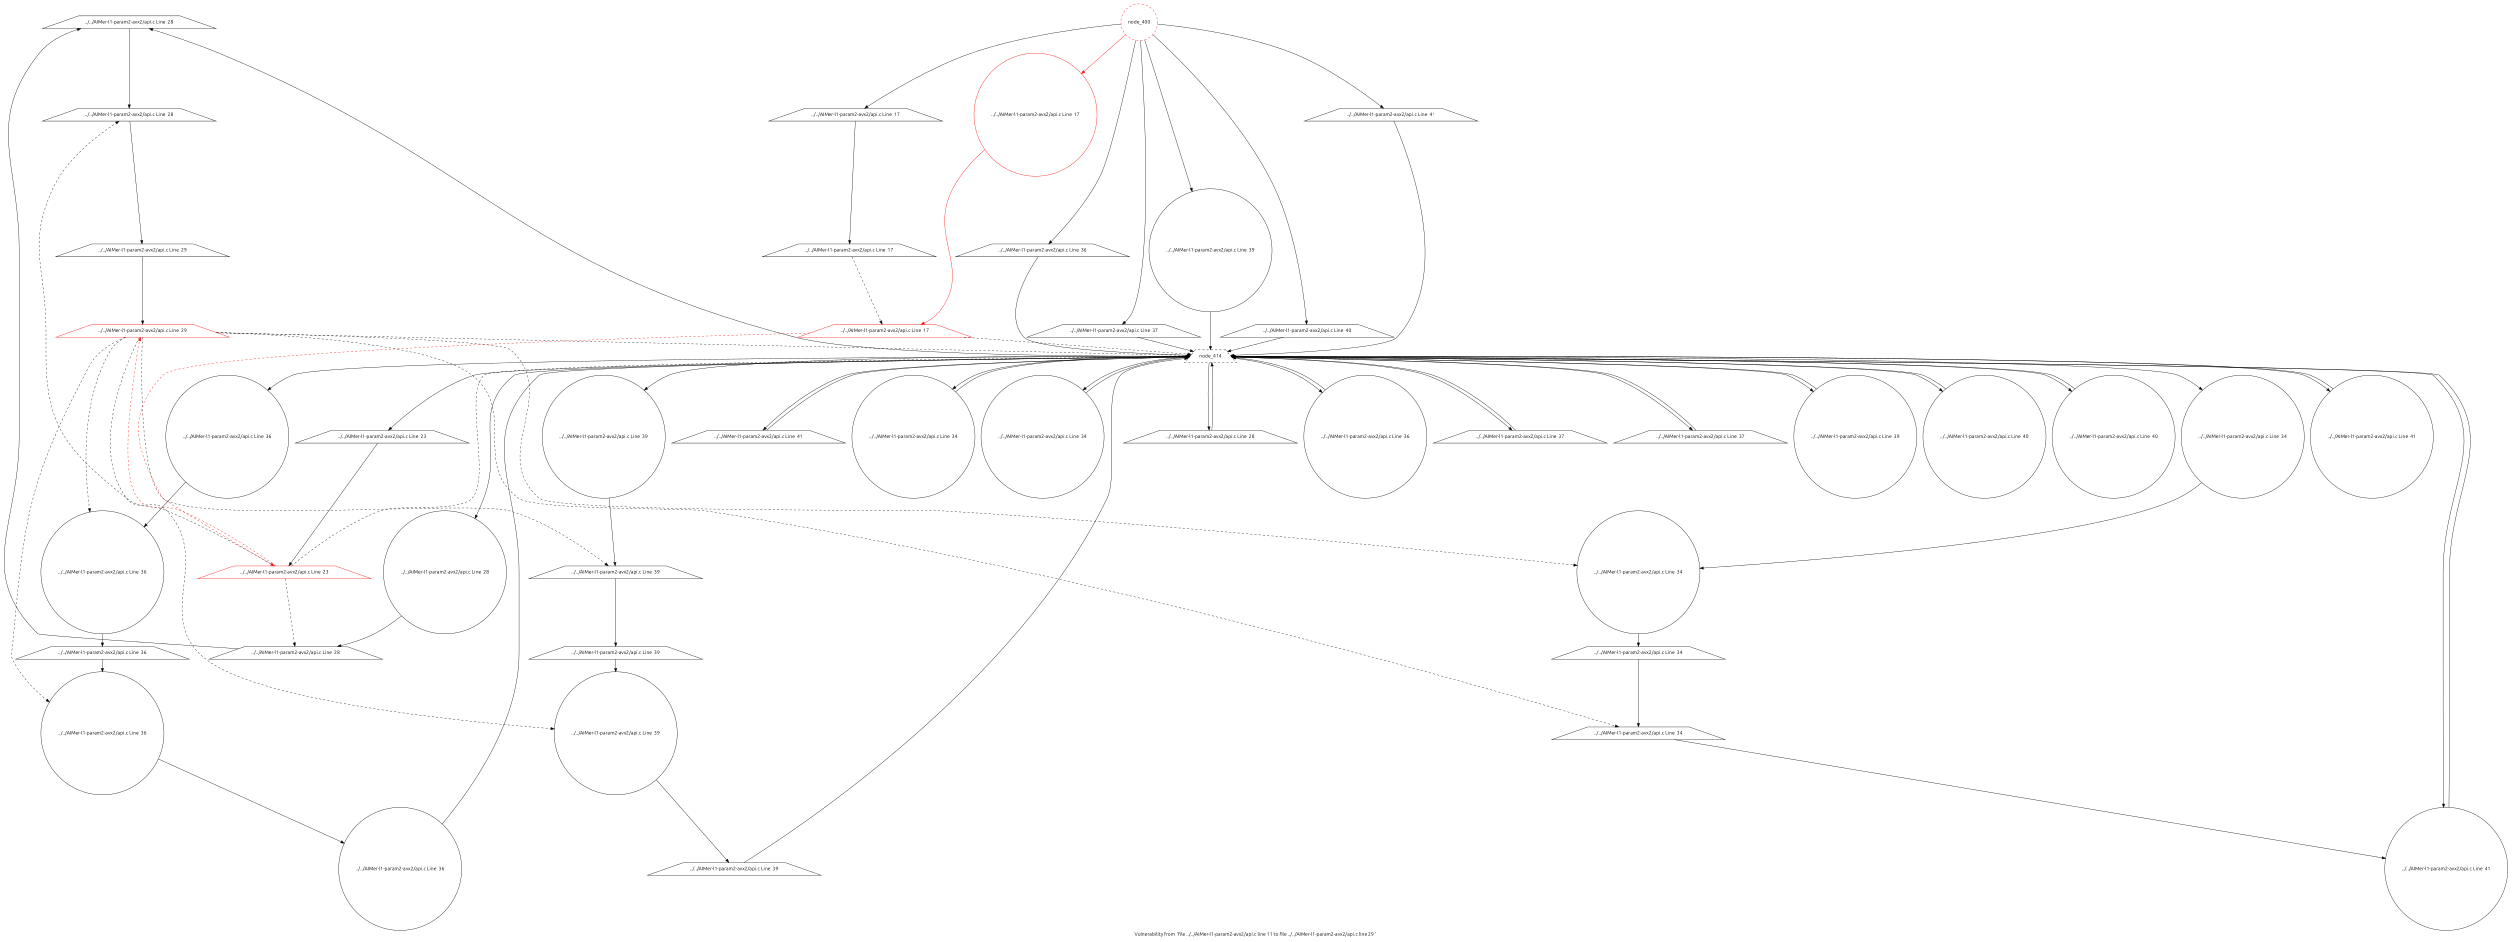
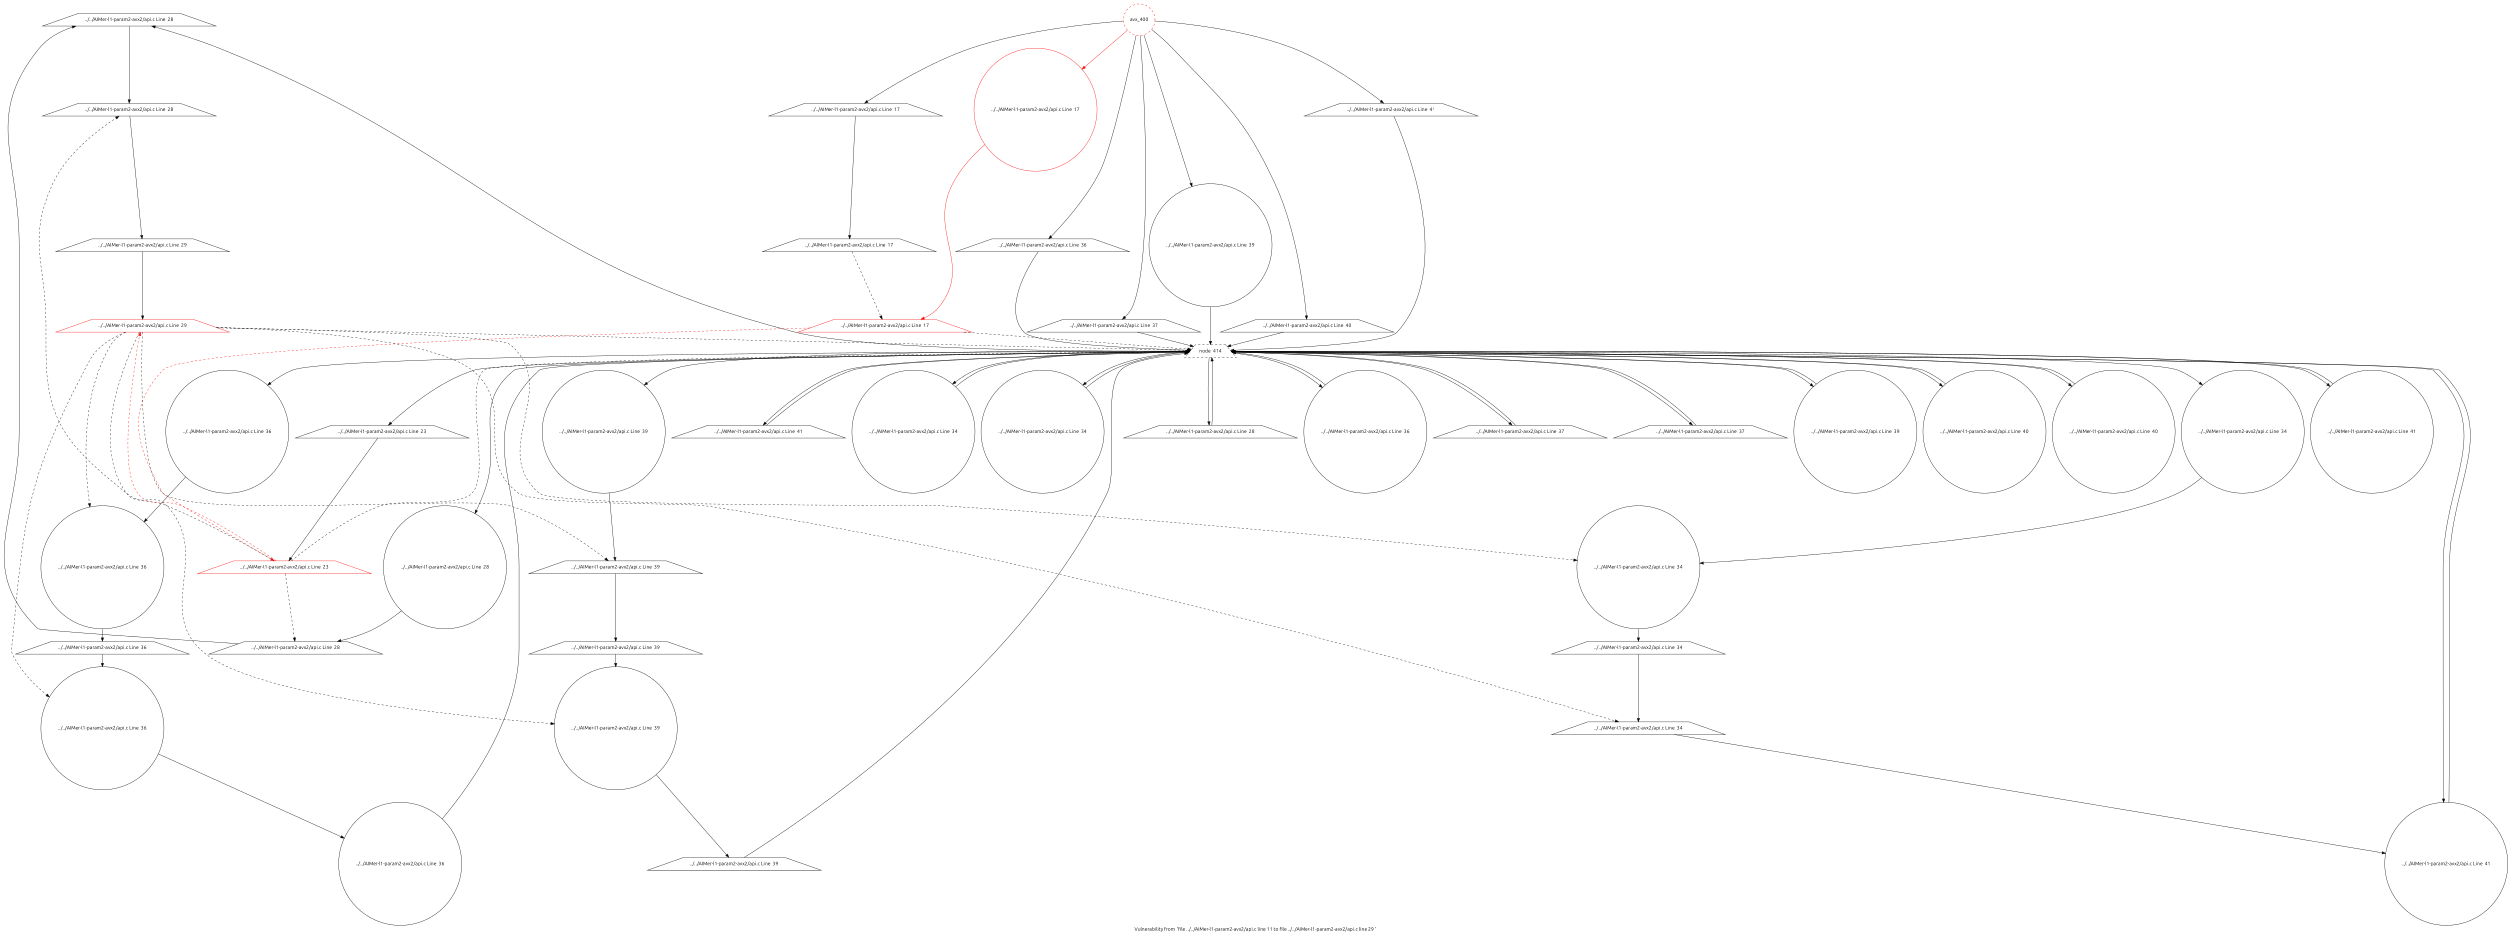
node "node_400": label "node_400" -> "avx_400"
